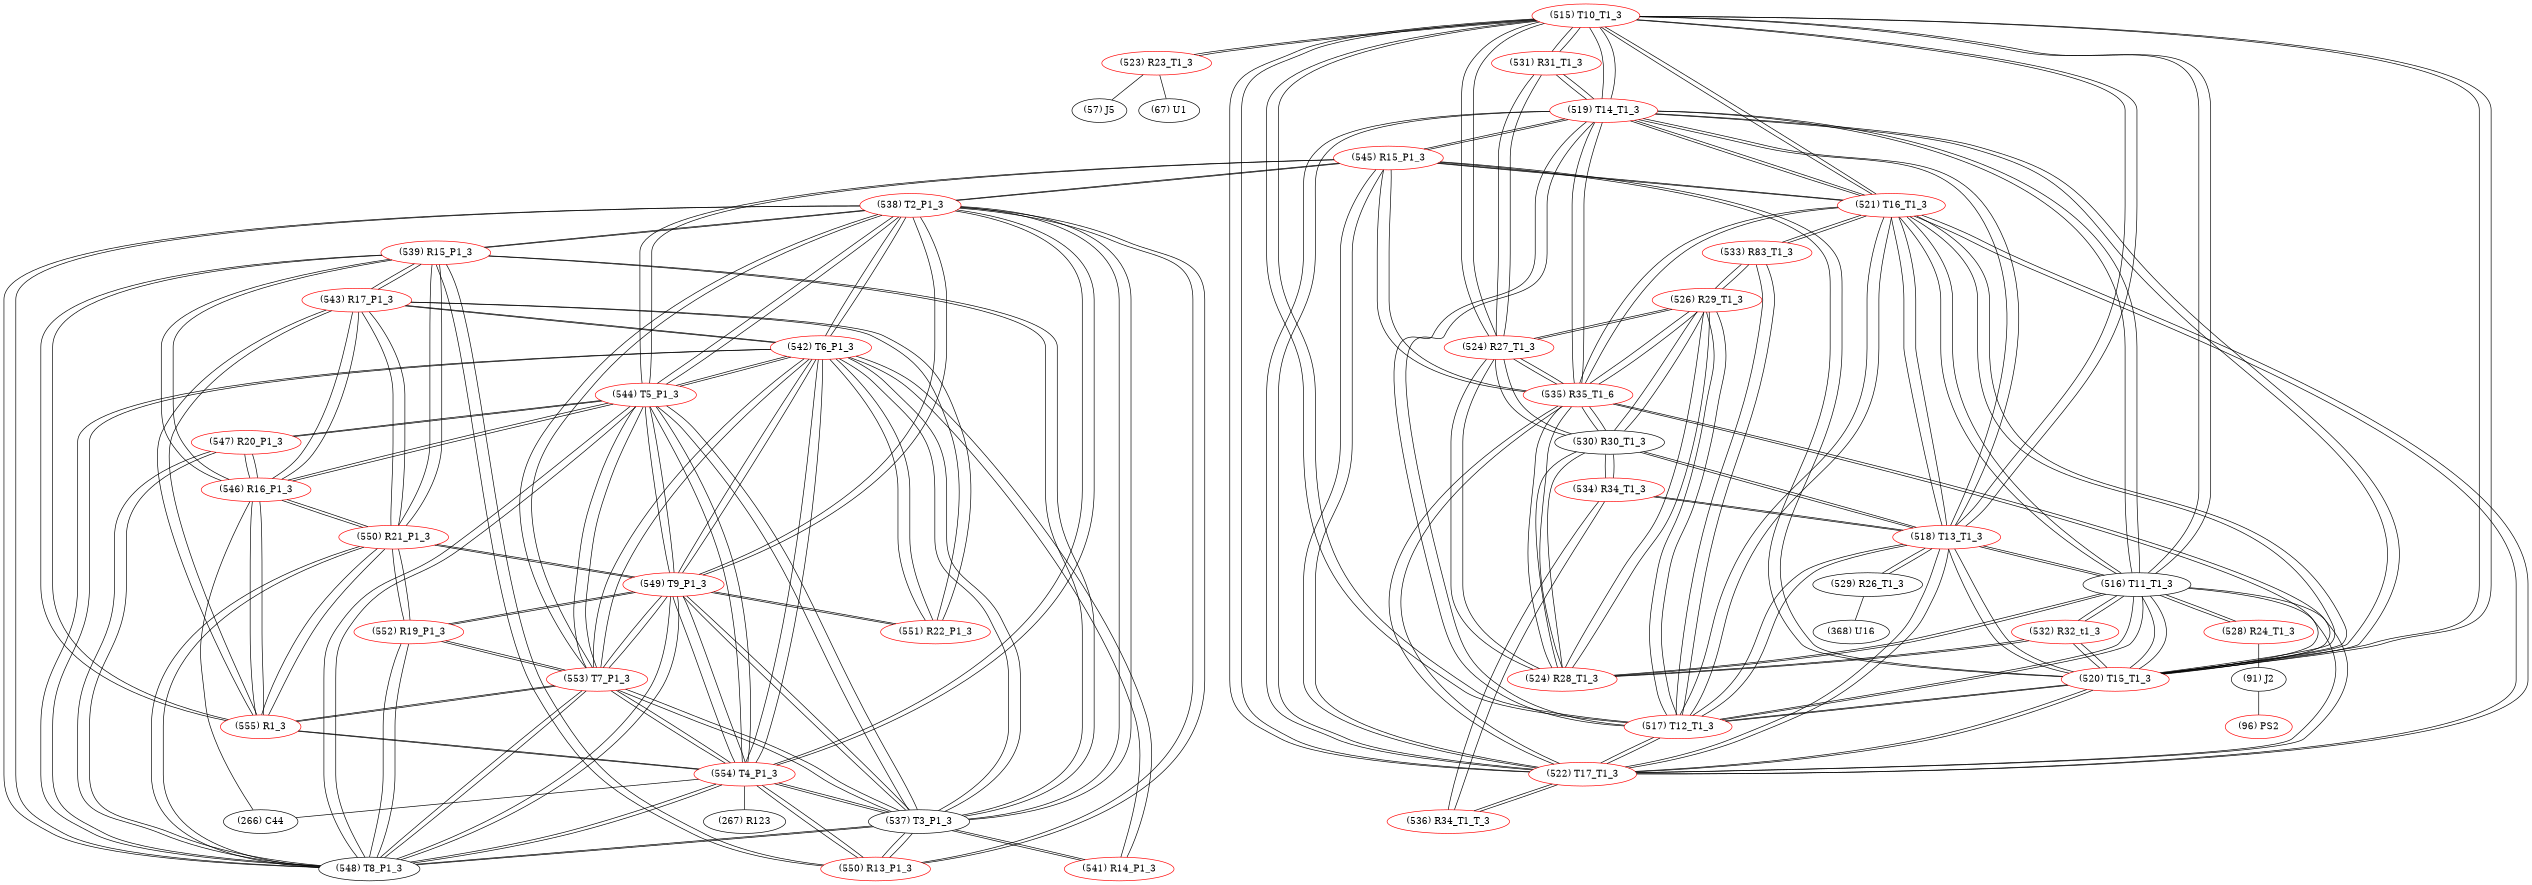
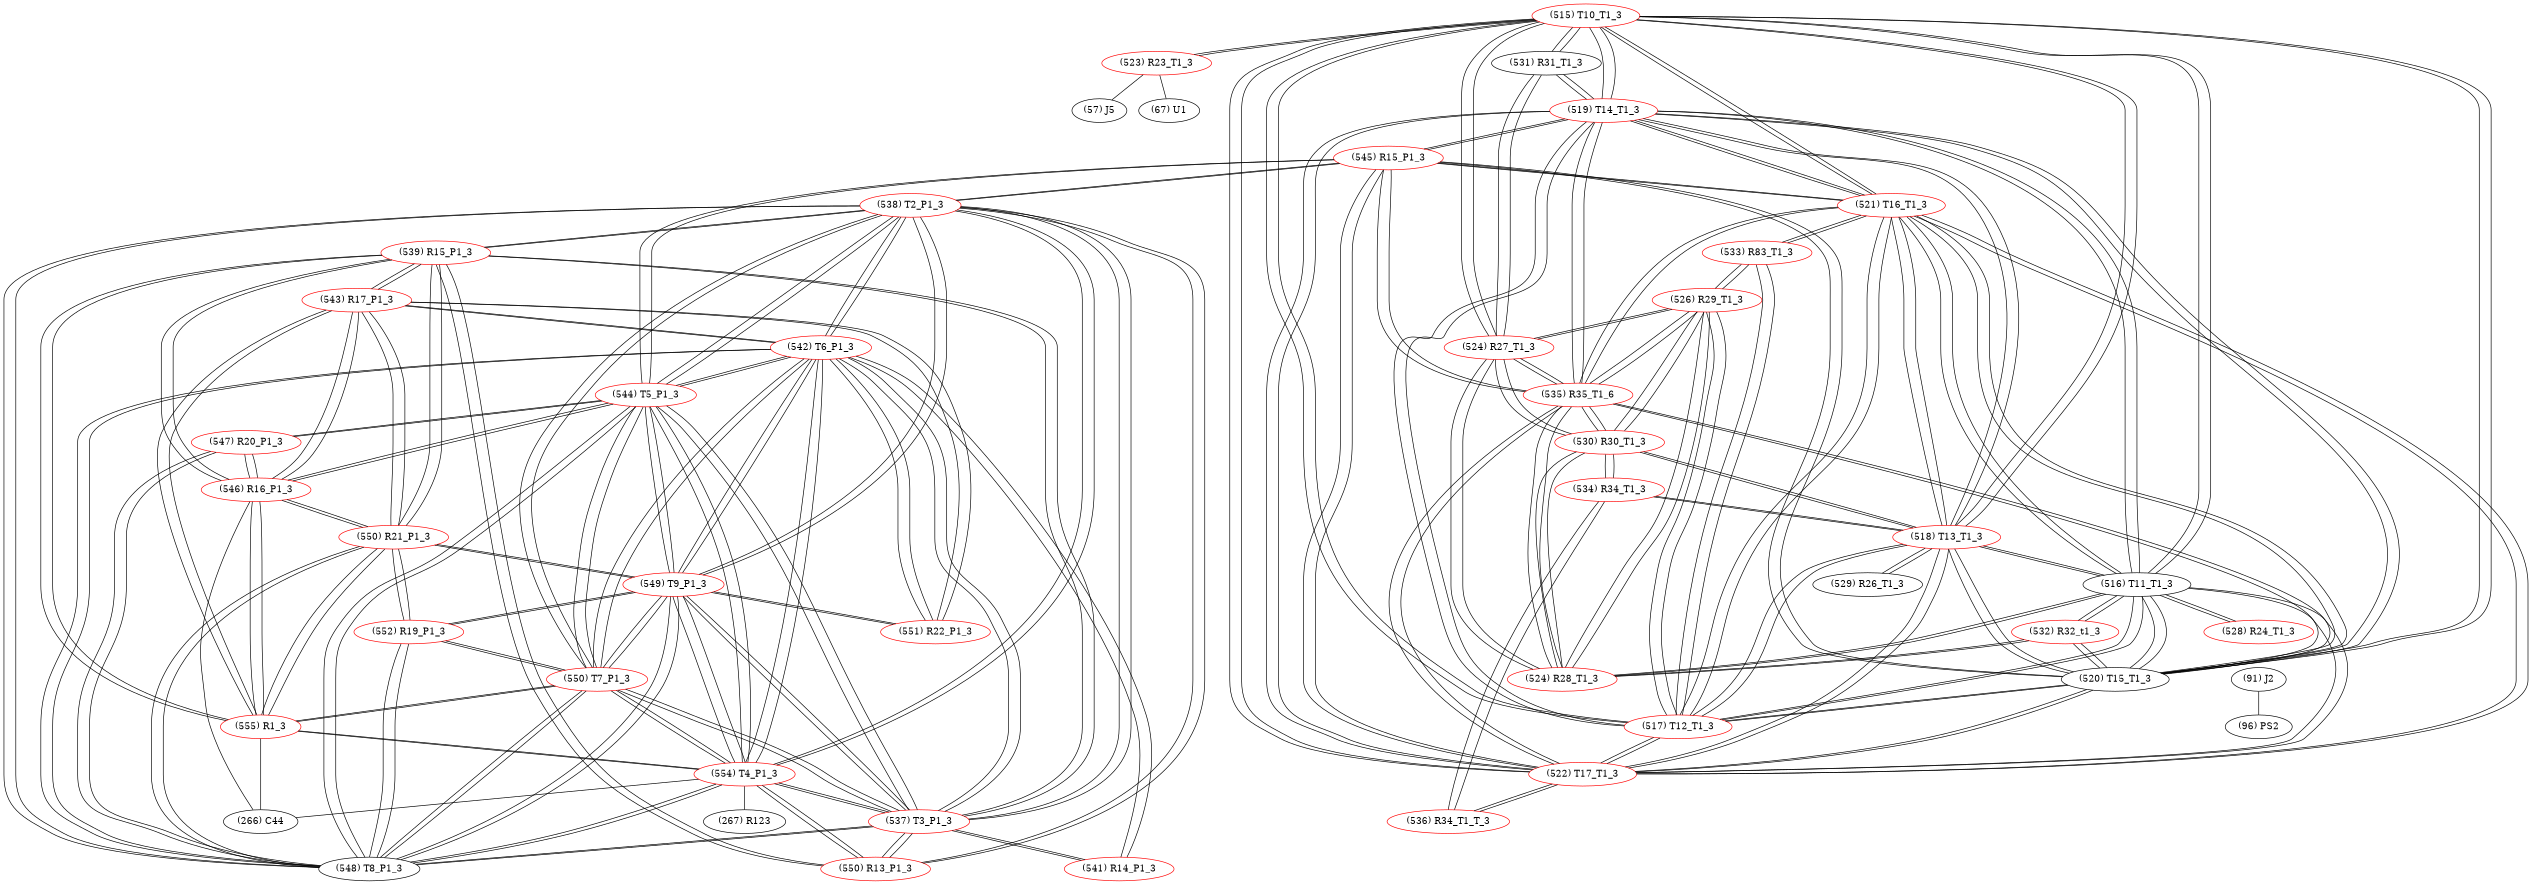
node "(531) R31_T1_3": color red -> black
node "(530) R30_T1_3": color black -> red
node "(368) U16": removed
edge "(528) R24_T1_3" -- "(91) J2": removed
node "(553) T7_P1_3": label "(553) T7_P1_3" -> "(550) T7_P1_3"
node "(520) T15_T1_3": color red -> black
node "(96) PS2": color red -> black
edge "(555) R1_3" -- "(266) C44": added
node "(537) T3_P1_3": color black -> red
